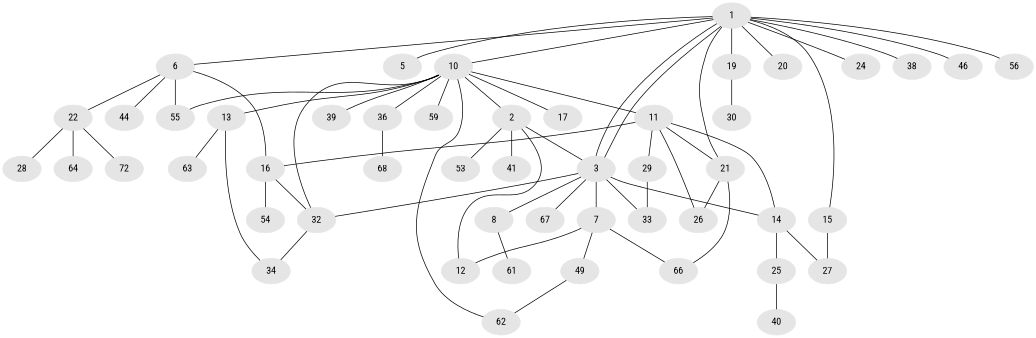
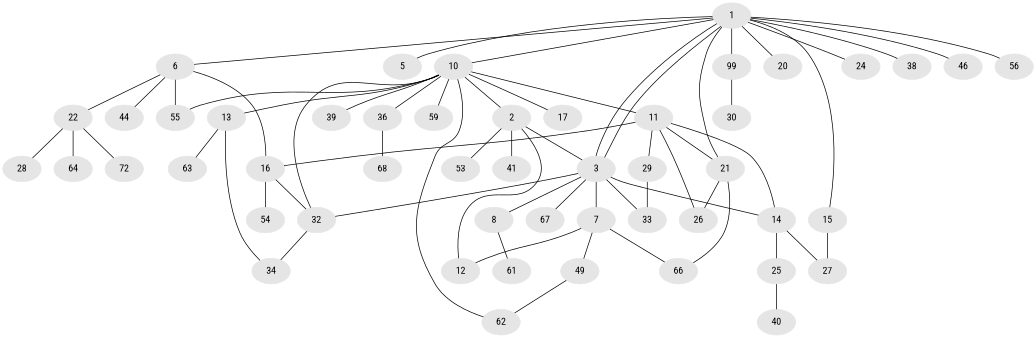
node "19": label "19" -> "99"
